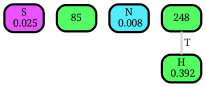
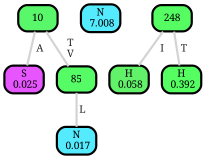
node "10": added
node "N 0.008": label "N 0.008" -> "N 7.008"
node "H 0.058": added
node "N 0.017": added
